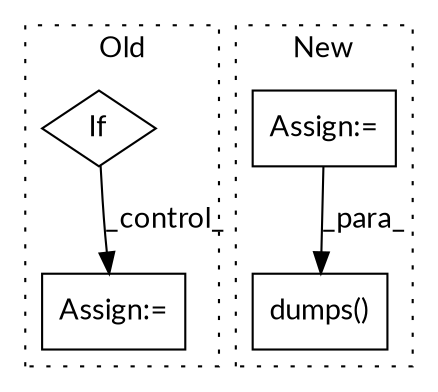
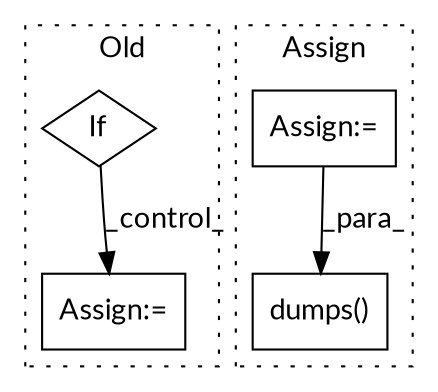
cluster "New": label "New" -> "Assign"
